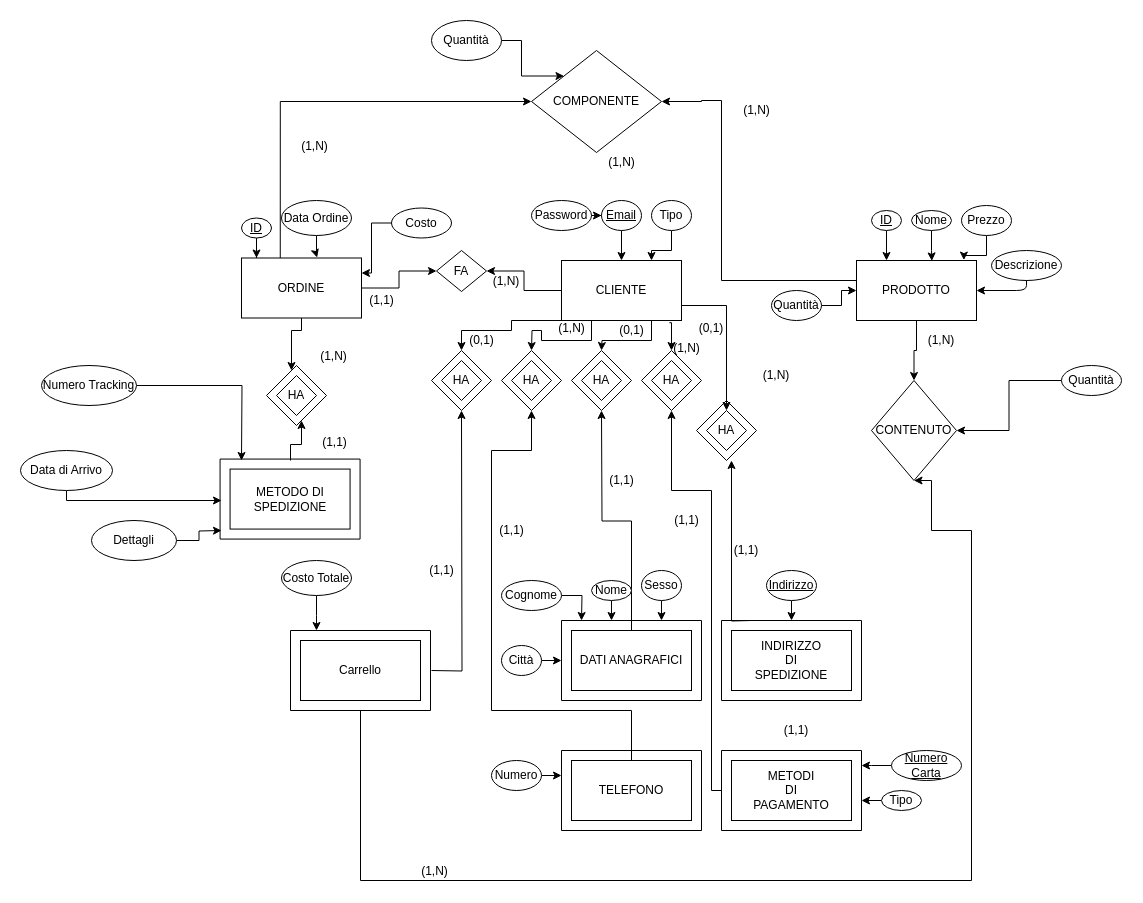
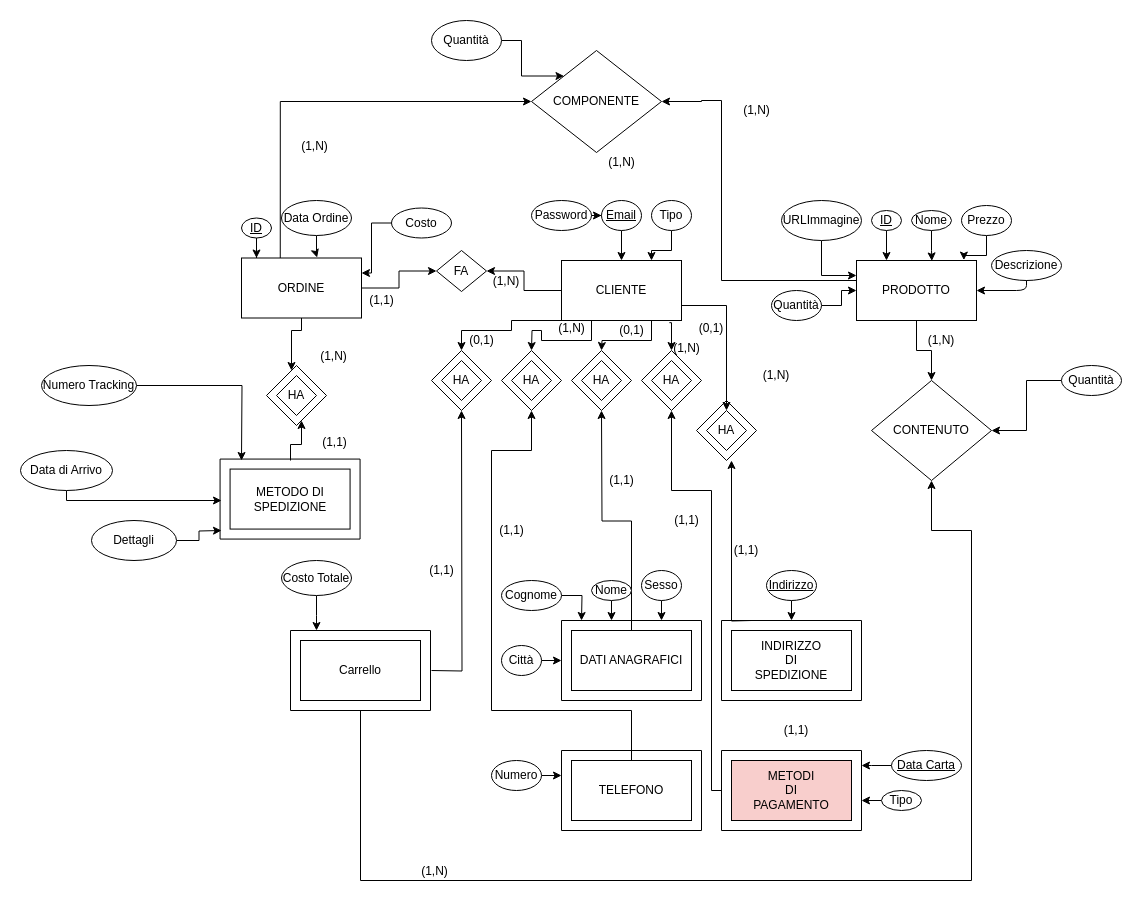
node "URLImmagine": added
edge "URLImmagine" -> "PRODOTTO": added
node "CONTENUTO": size 85x100 -> 120x100
node "Numero Carta": label "Numero Carta" -> "Data Carta"
node "METODI DI PAGAMENTO": fillcolor #ffffff -> #f8cecc
